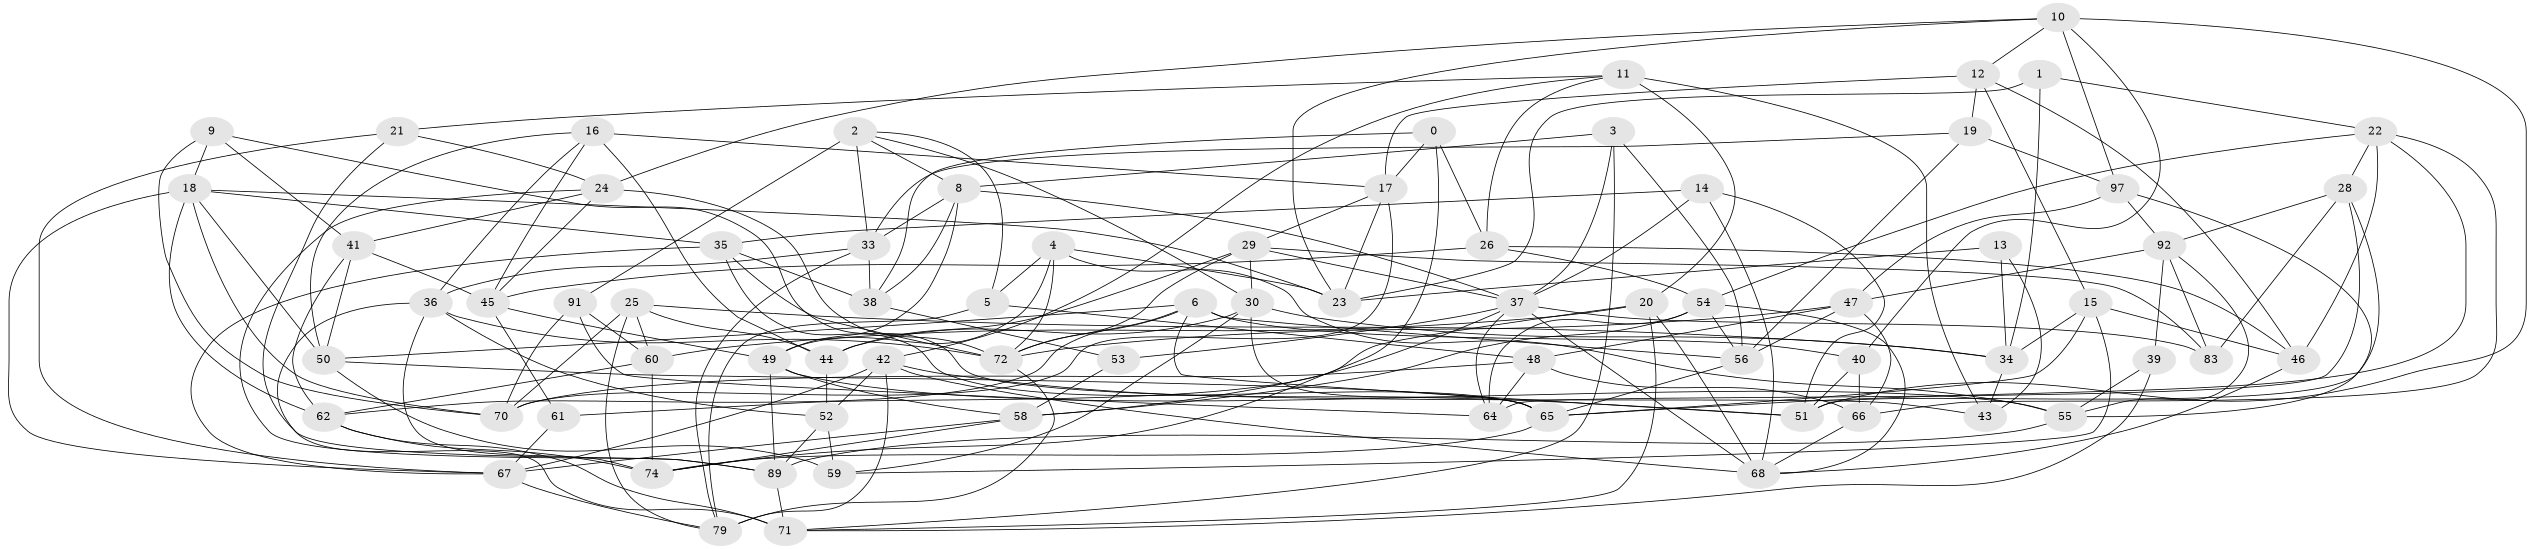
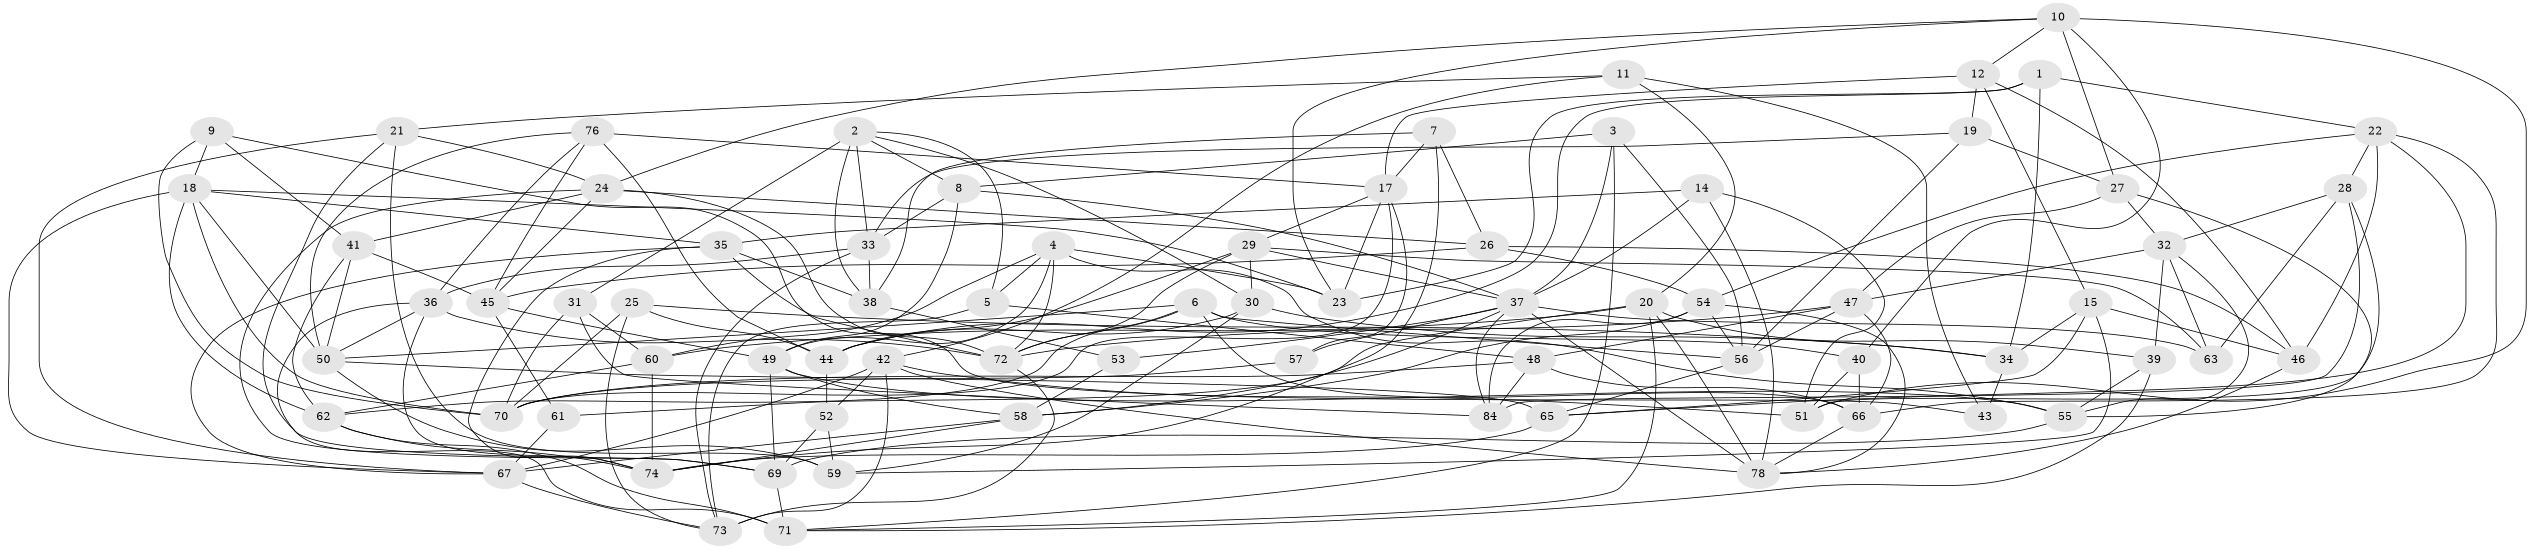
edge "11" -- "26": now "24" -- "26"
node "16": label "16" -> "76"
node "0": label "0" -> "7"
node "97": label "97" -> "27"
node "13": removed
node "92": label "92" -> "32"
edge "8" -- "38": now "2" -- "38"
edge "1" -- "44": added
node "91": label "91" -> "31"
edge "25" -- "60": now "4" -- "60"
edge "20" -- "39": added
node "57": added
node "83": label "83" -> "63"
edge "36" -- "52": now "36" -- "50"
edge "35" -- "65": now "35" -- "74"
edge "6" -- "51": now "6" -- "66"
edge "30" -- "65": removed
node "64": label "64" -> "84"
edge "21" -- "59": added
node "89": label "89" -> "69"
node "68": label "68" -> "78"
node "79": label "79" -> "73"
